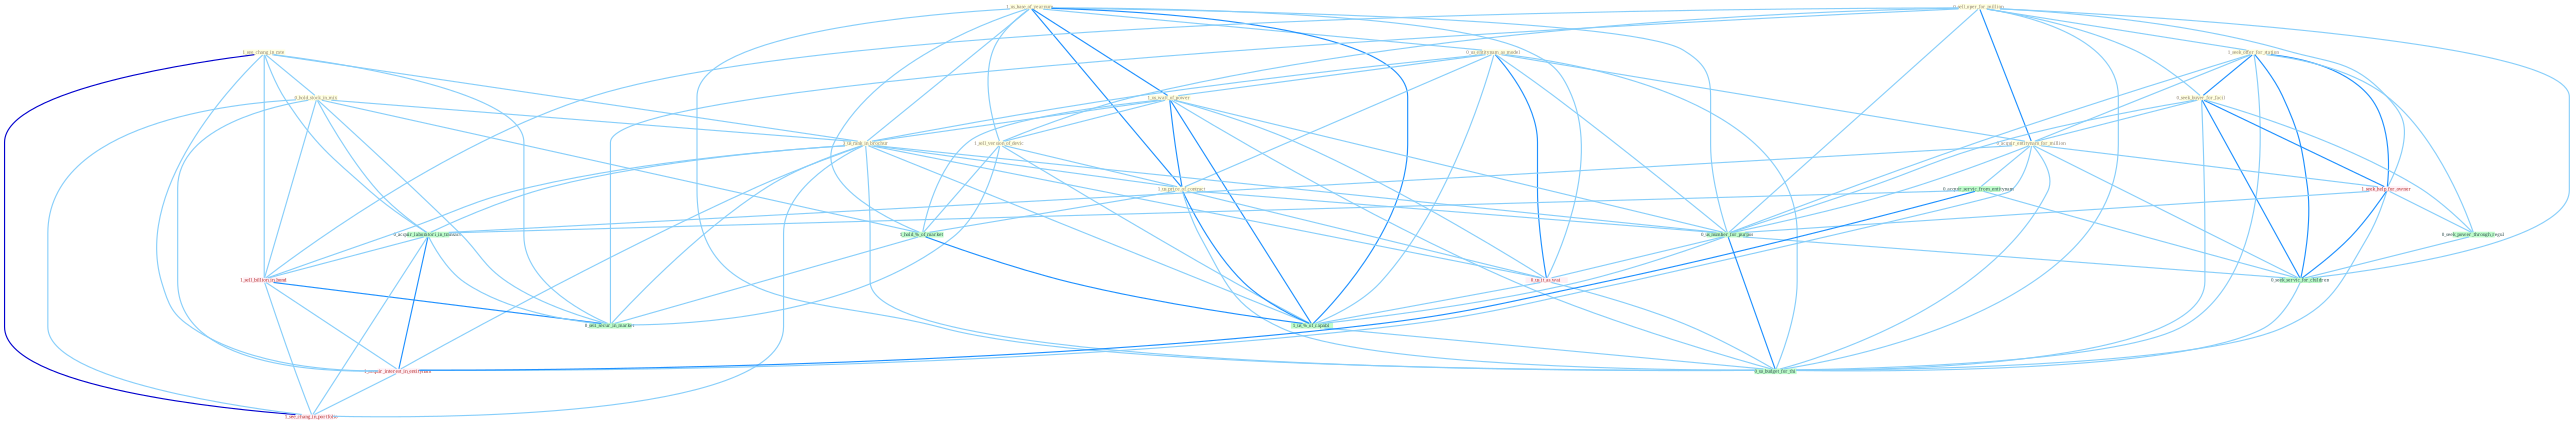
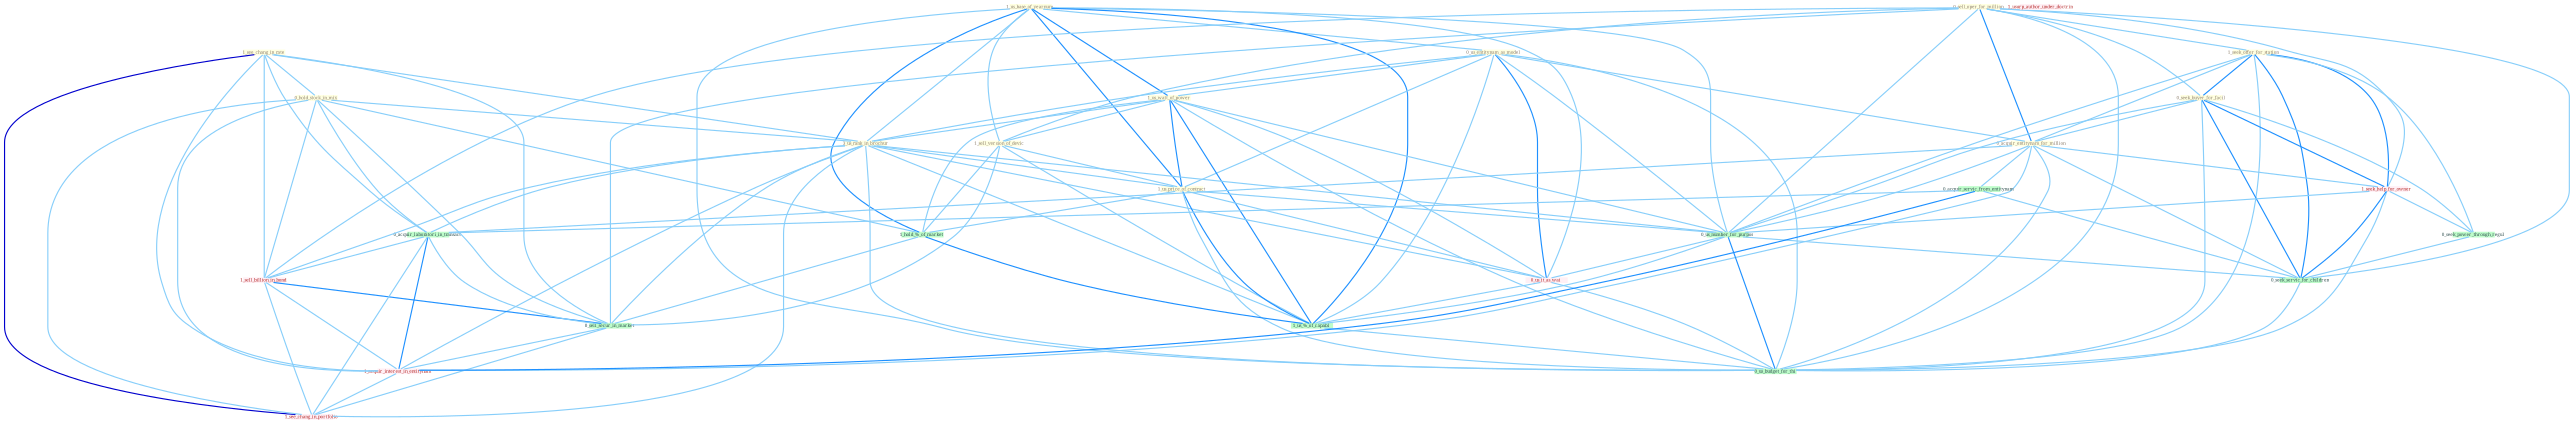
node "1_usurp_author_under_doctrin": added
edge "1_us_base_of_yearnum" -- "1_hold_%_of_market": color #87cefa -> #1e90ff
edge "0_sell_secur_in_market" -- "1_acquir_interest_in_entitynam": added
edge "0_sell_secur_in_market" -- "1_see_chang_in_portfolio": added
